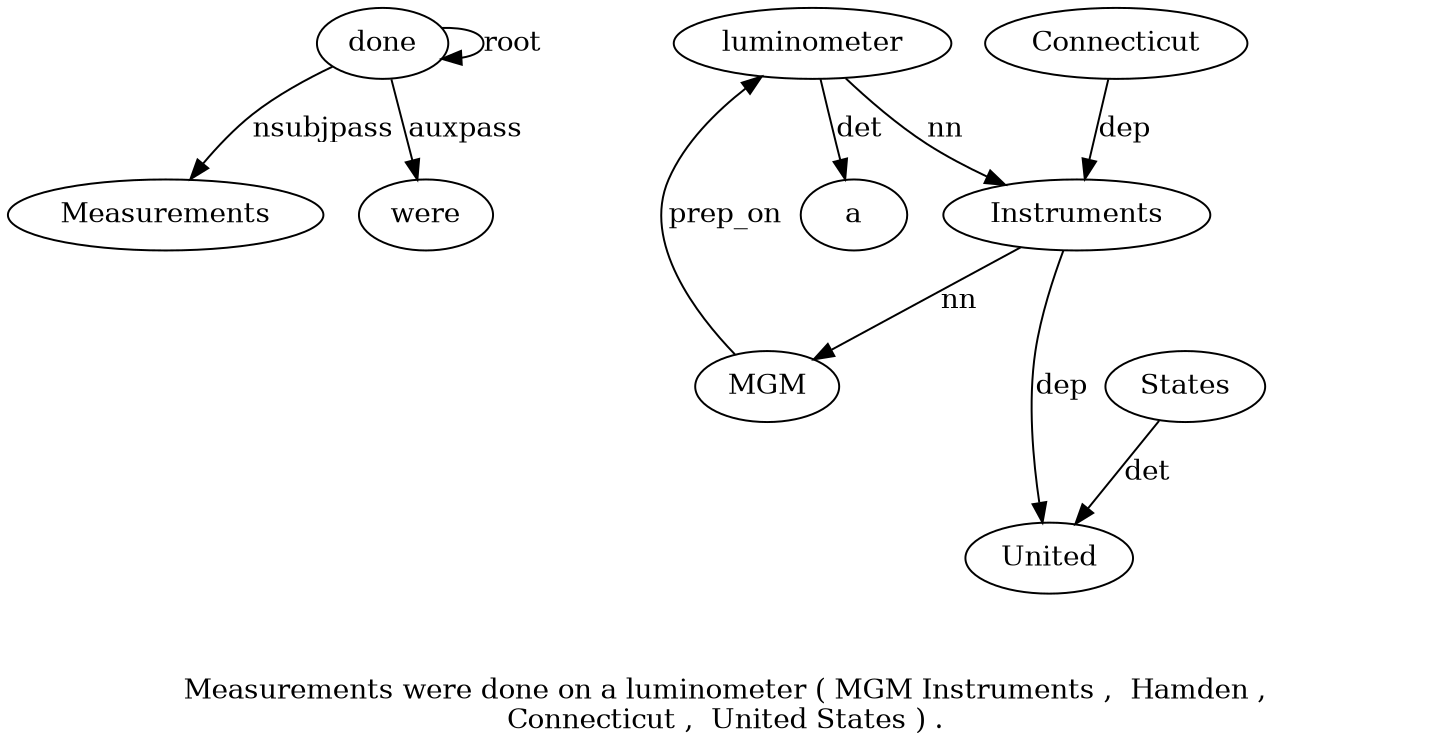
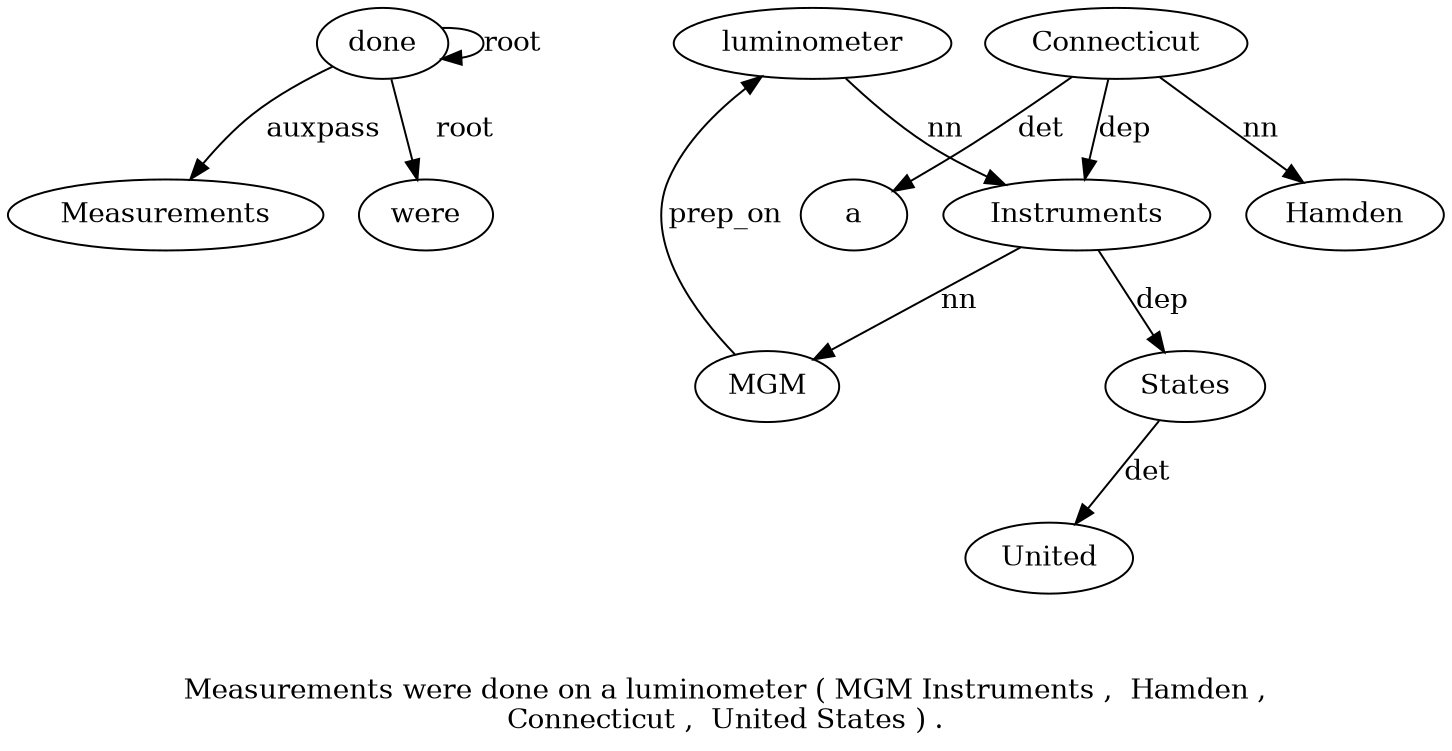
edge "luminometer" -> "a": now "Connecticut" -> "a"
edge "done" -> "Measurements": label "nsubjpass" -> "auxpass"
edge "done" -> "were": label "auxpass" -> "root"
node "Hamden": added
edge "Instruments" -> "United": now "Instruments" -> "States"
